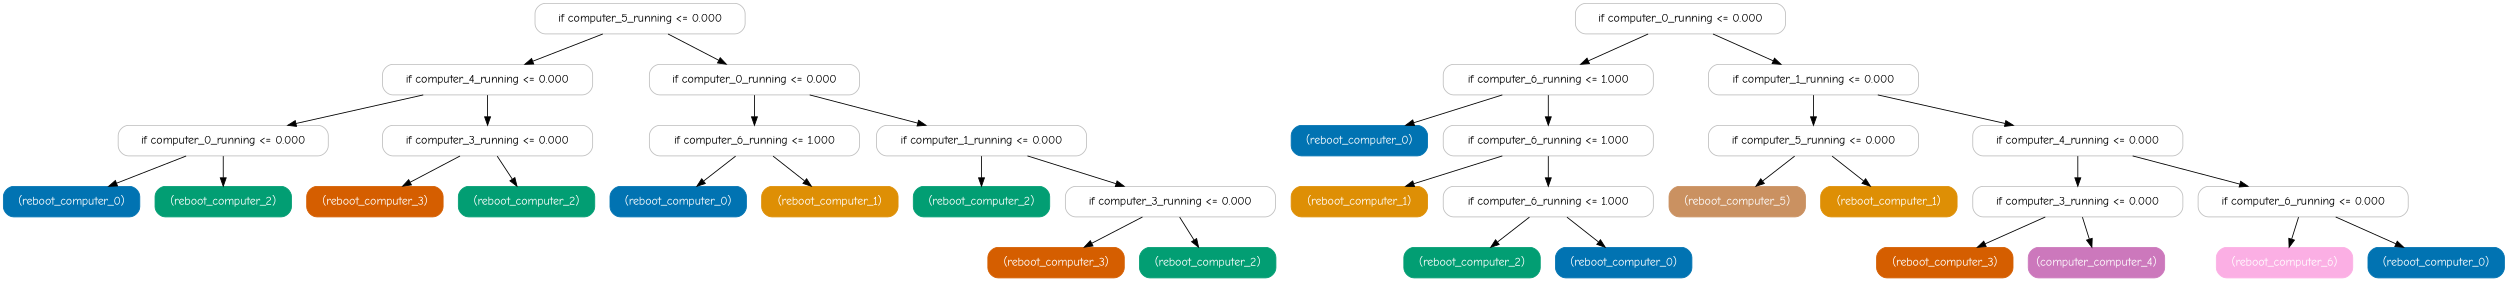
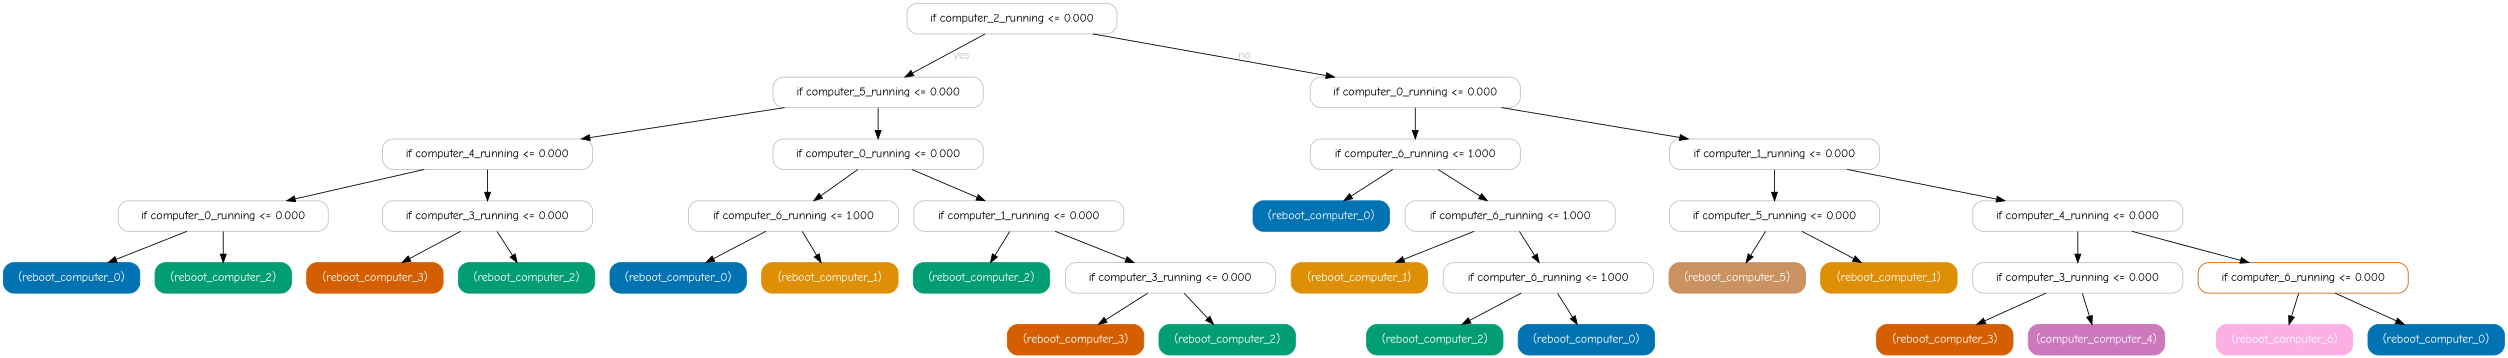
node "if computer_2_running <= 0.000": added
node "if computer_6_running <= 0.000": color gray -> #d55e00
